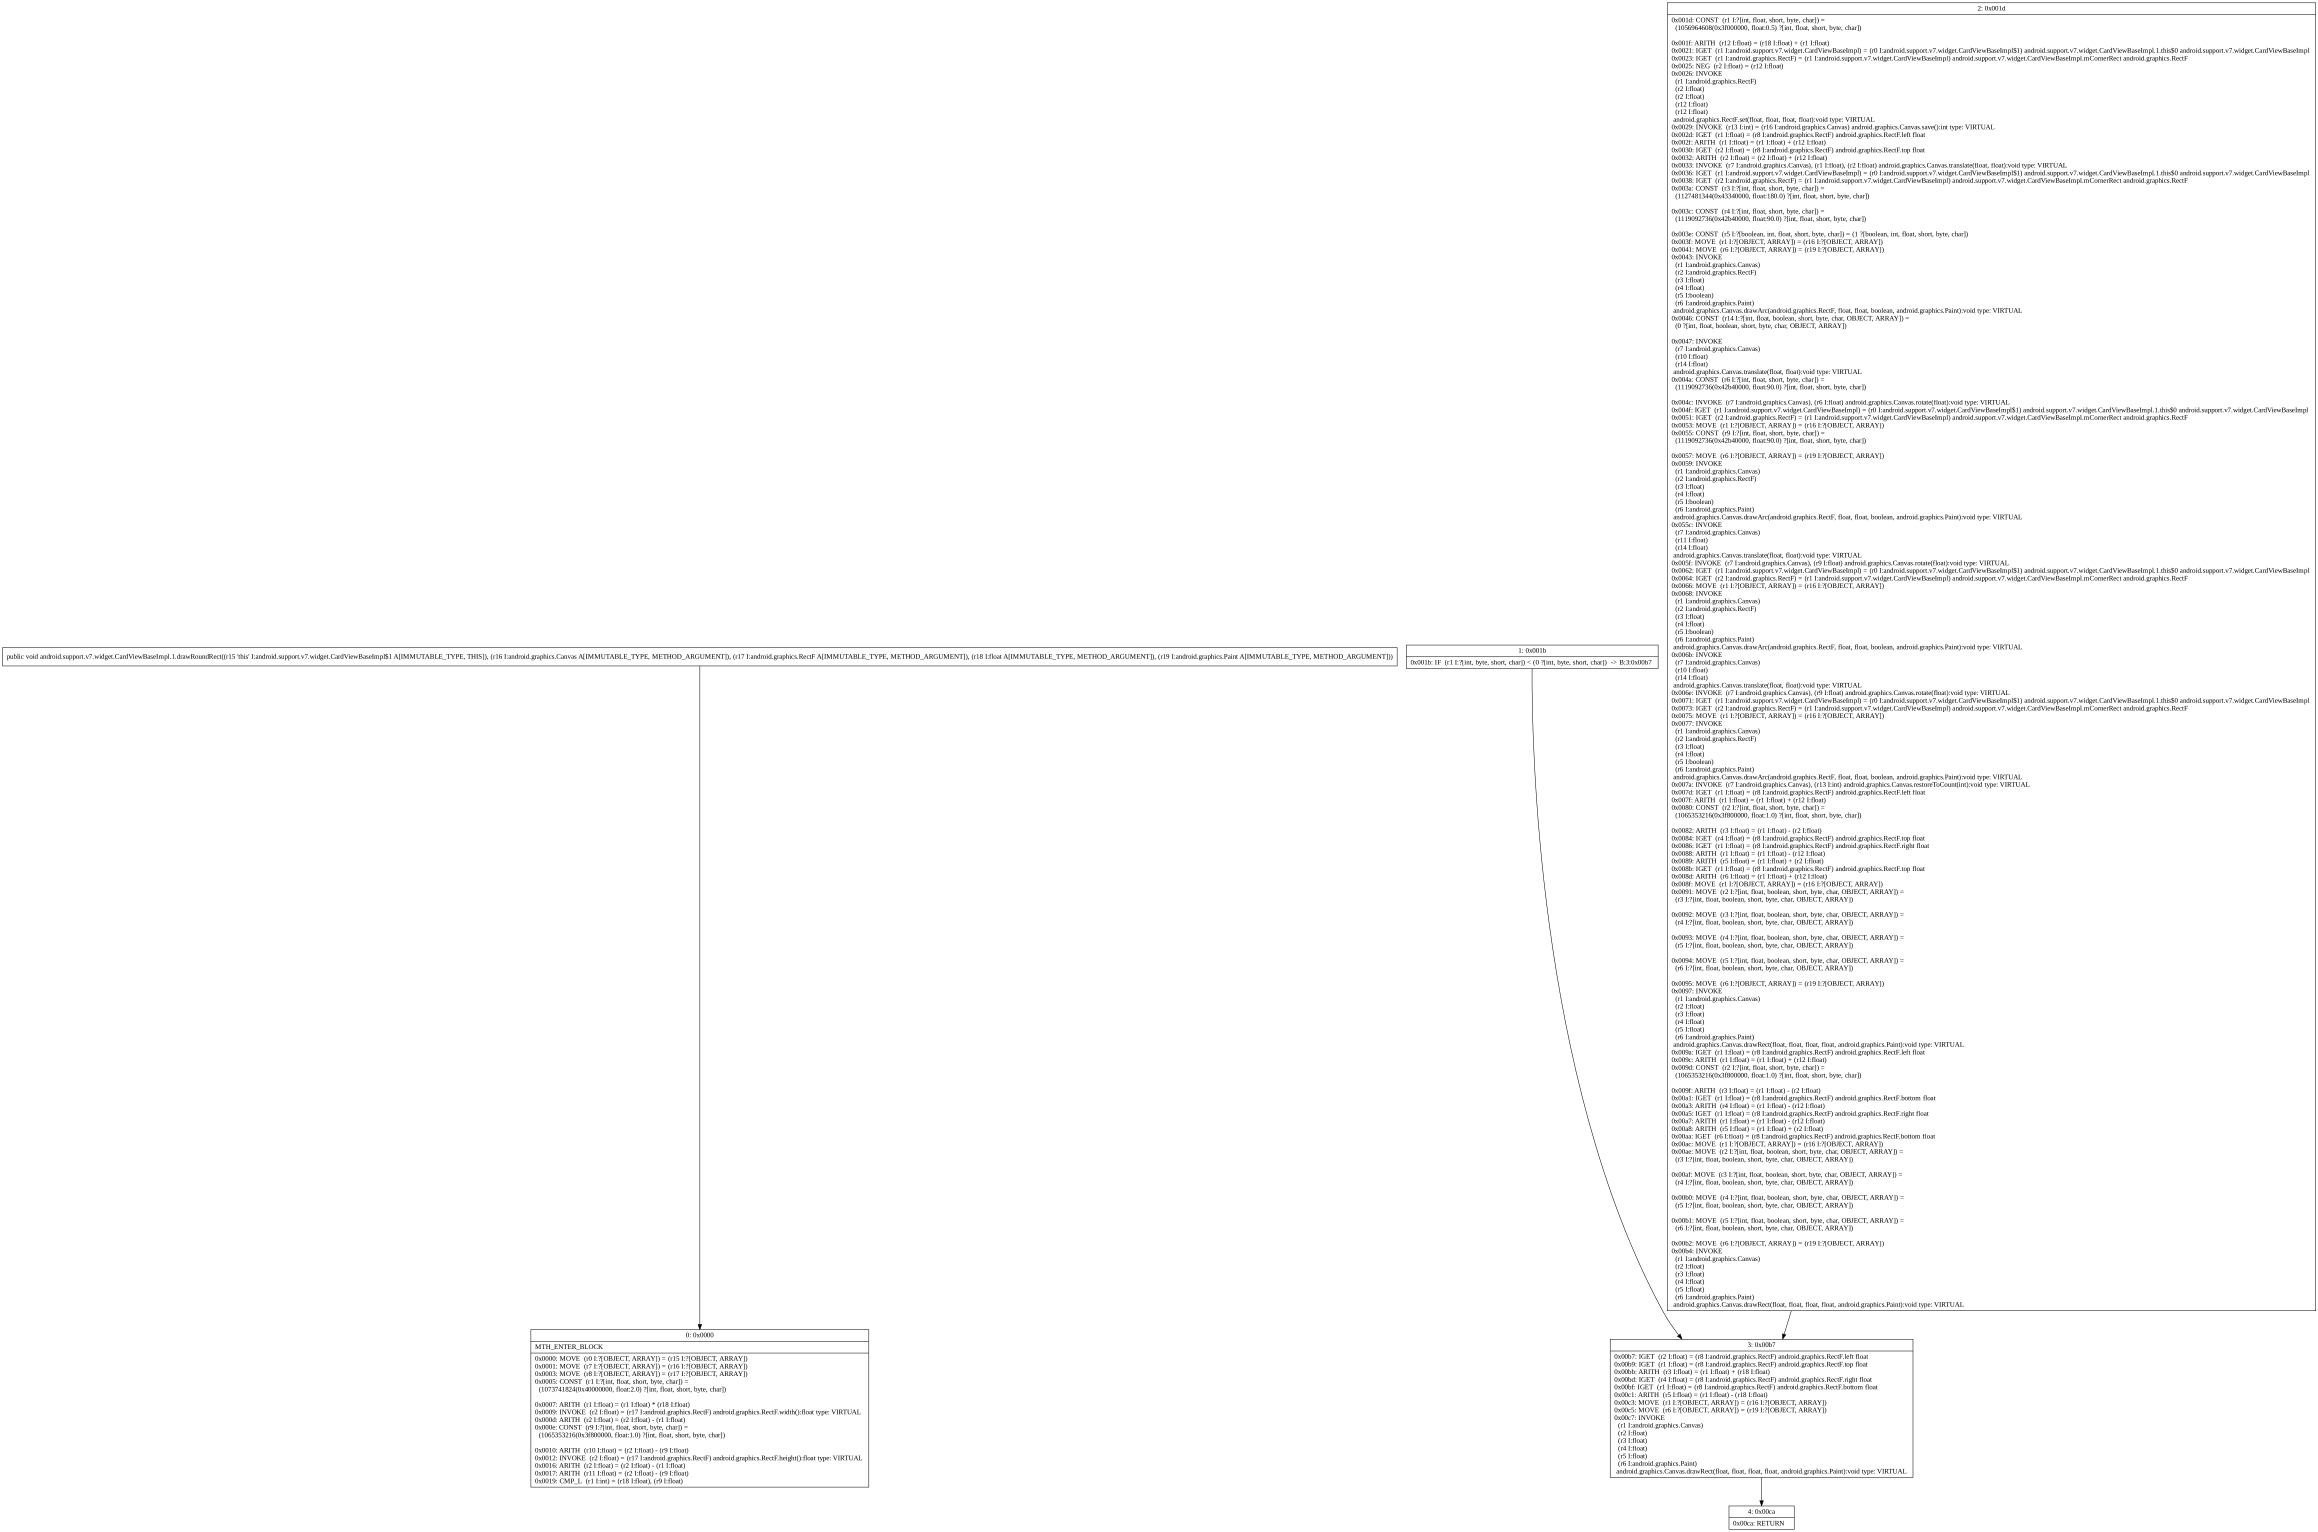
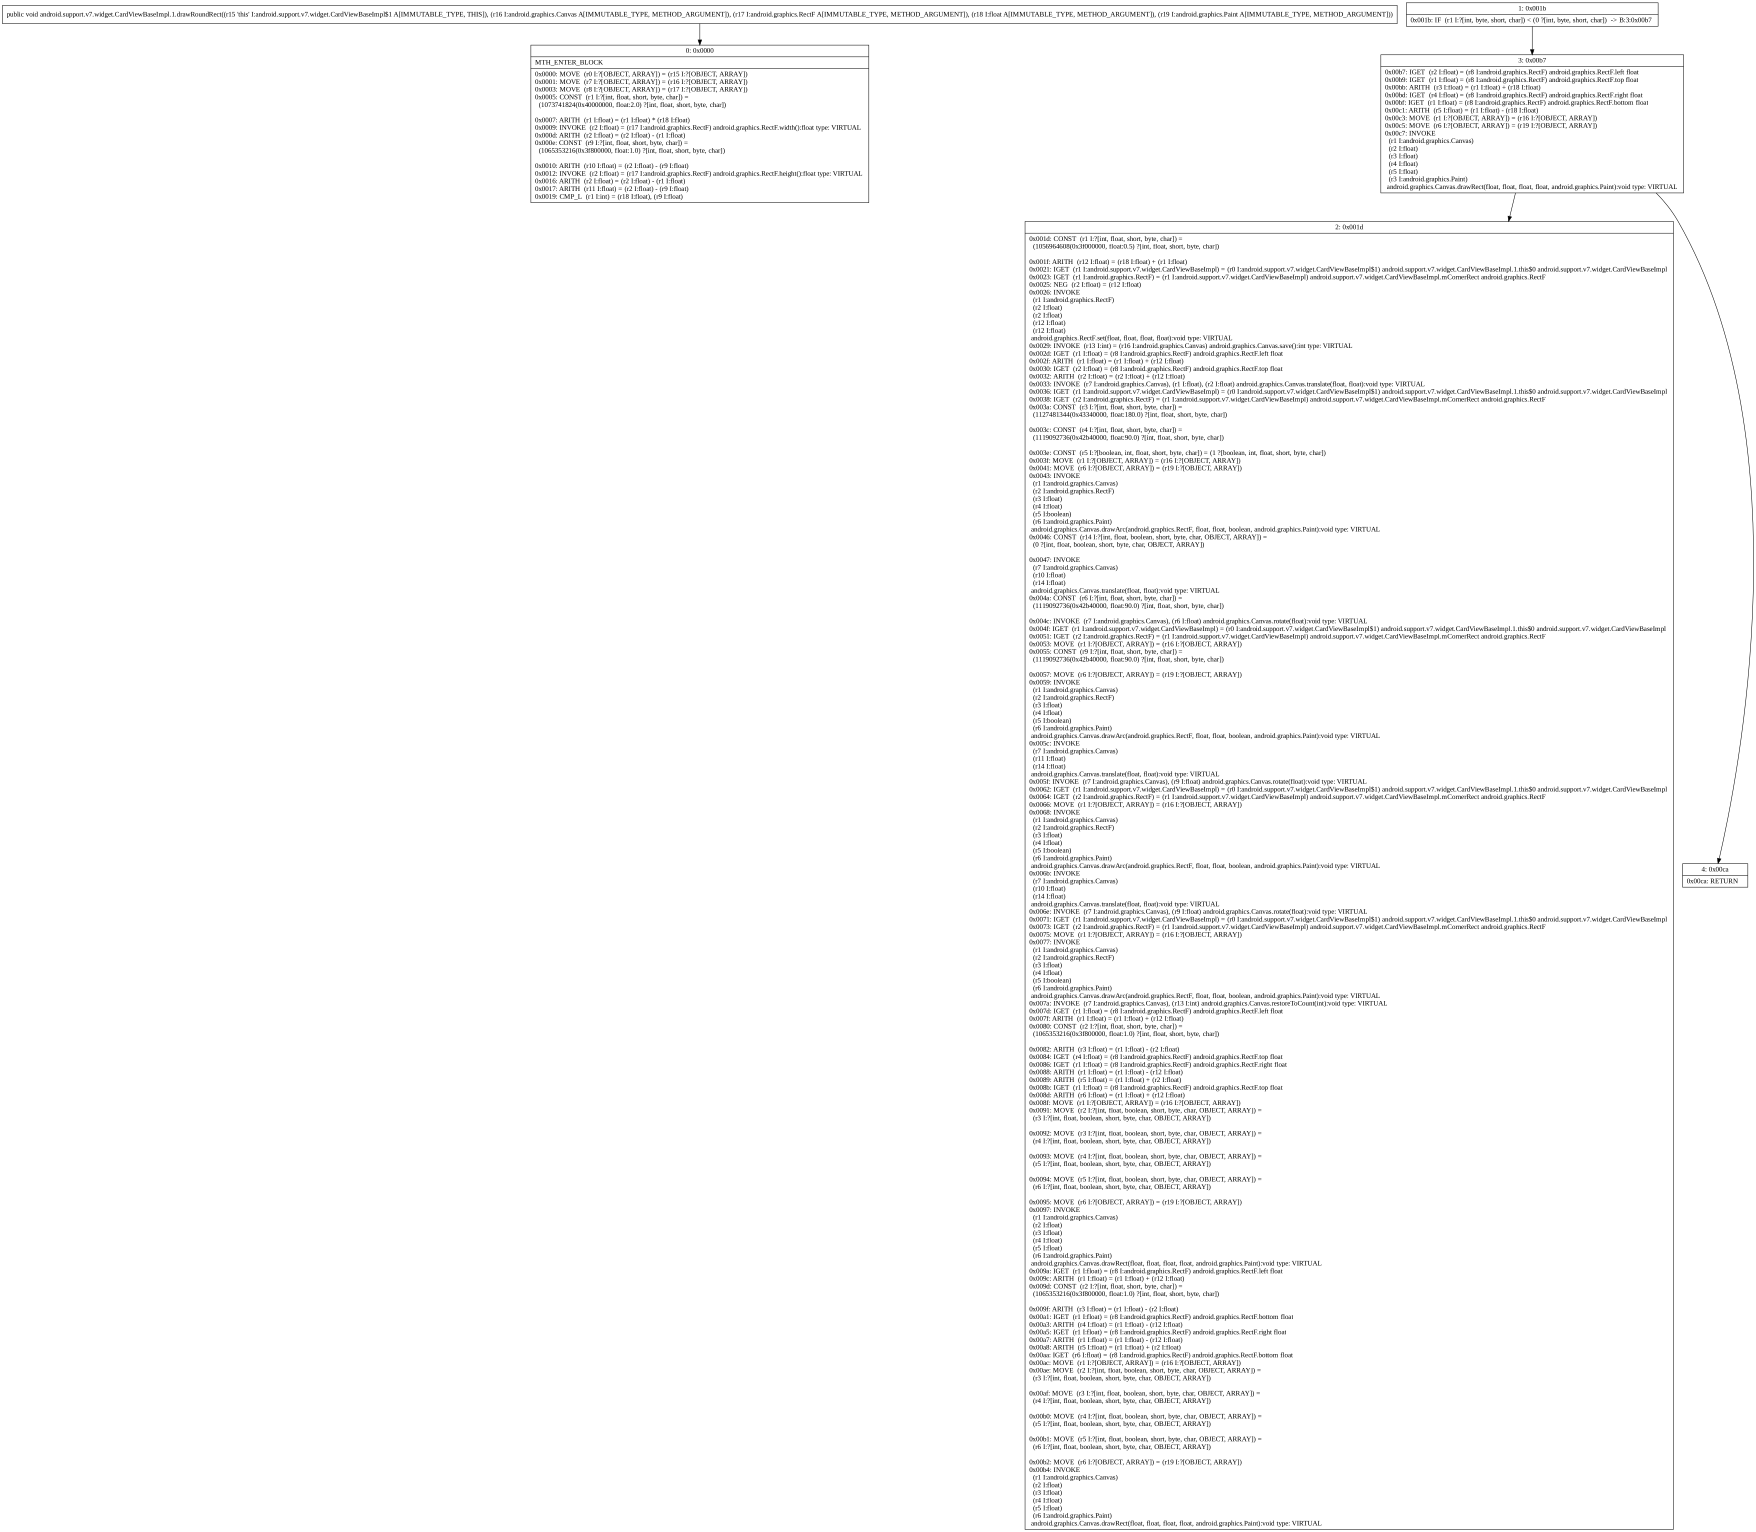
node "2: 0x001d": text "0x055c: INVOKE" -> "0x005c: INVOKE"
edge "2: 0x001d" -> "3: 0x00b7": reversed
node "3: 0x00b7": text "(r6 I:android.graphics.Paint)" -> "(r3 I:android.graphics.Paint)"
